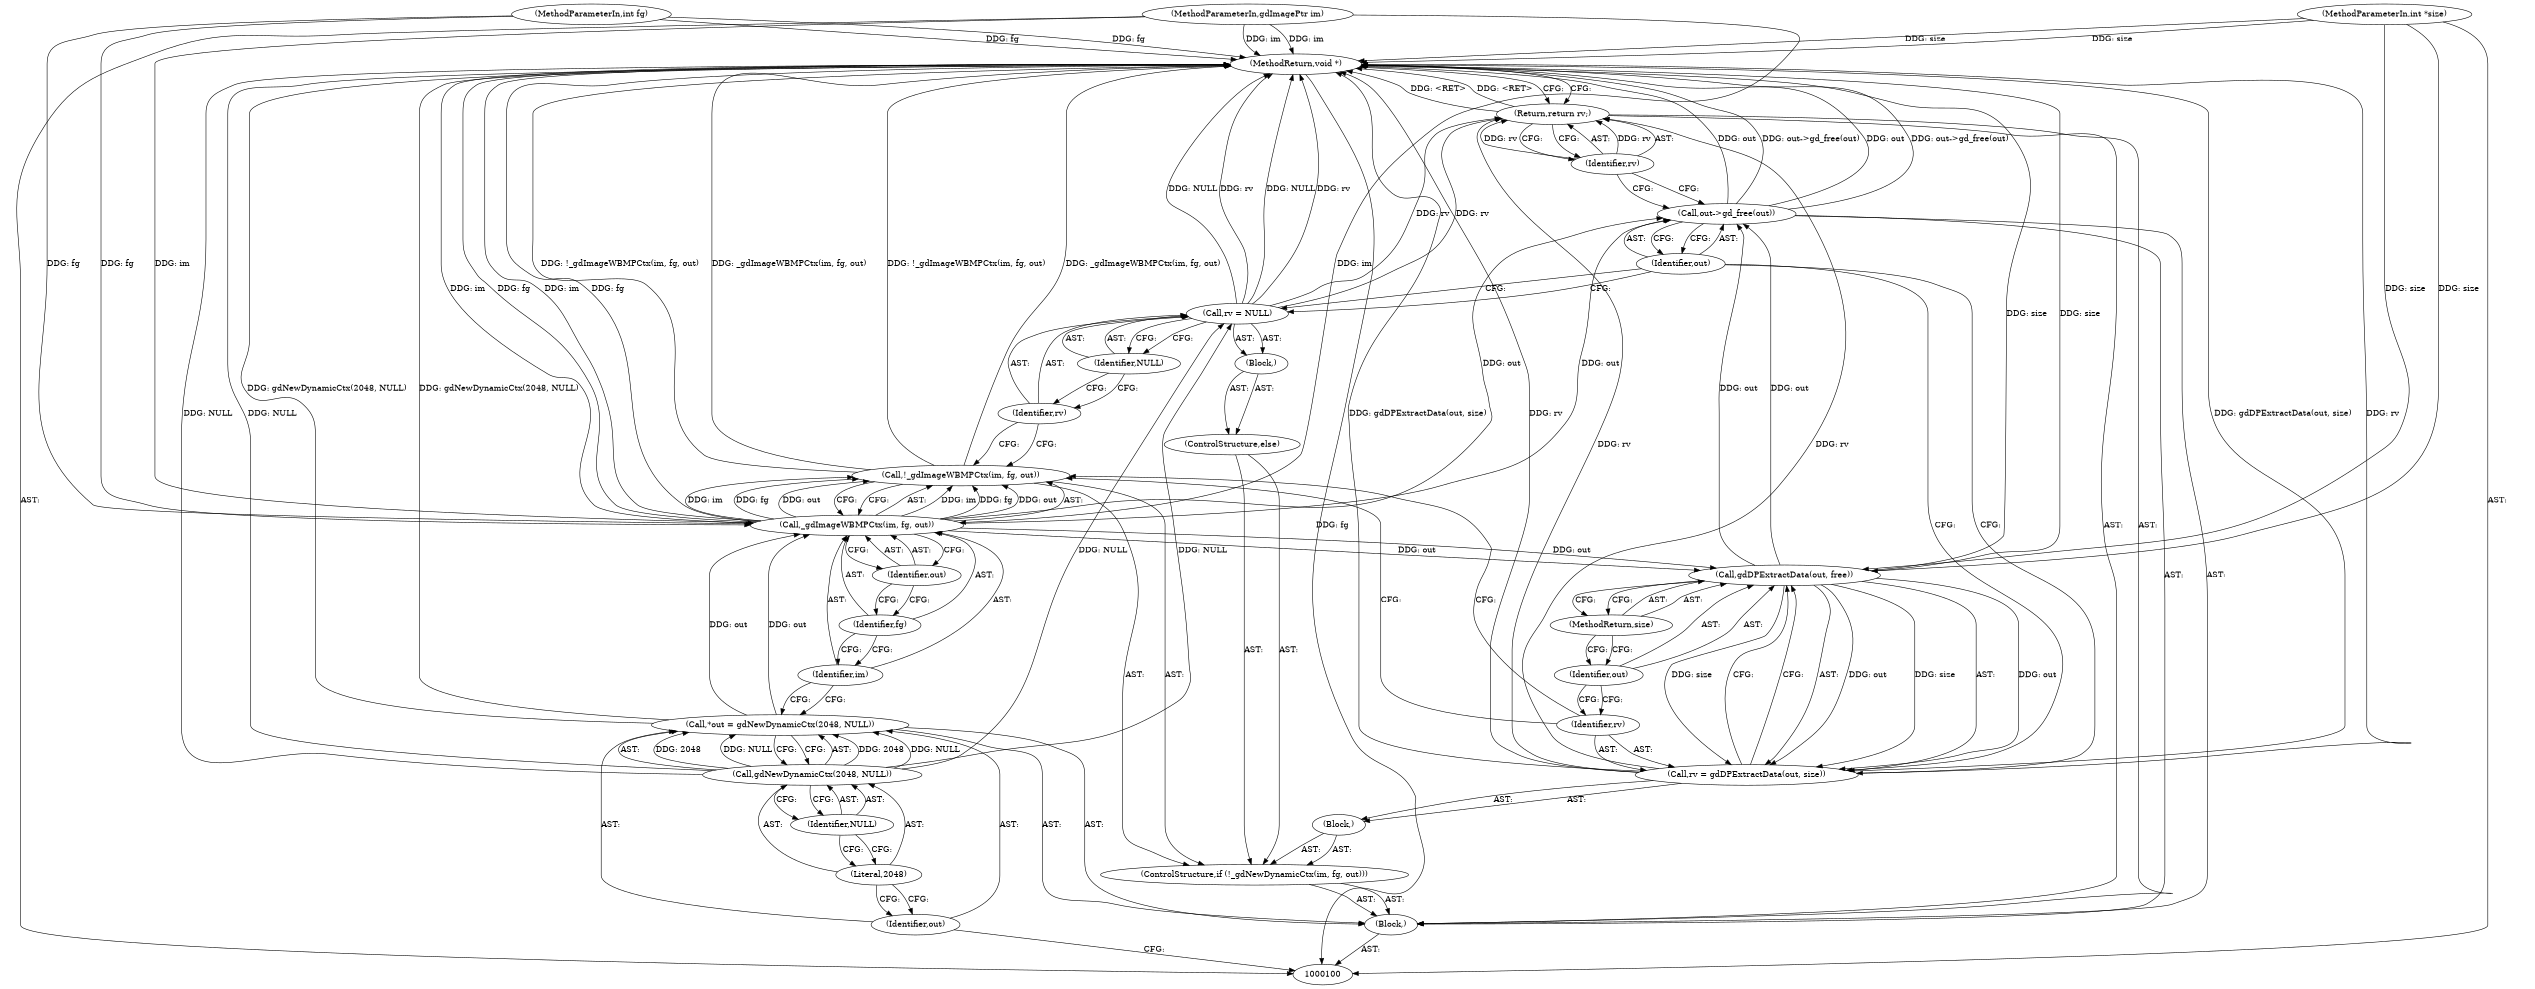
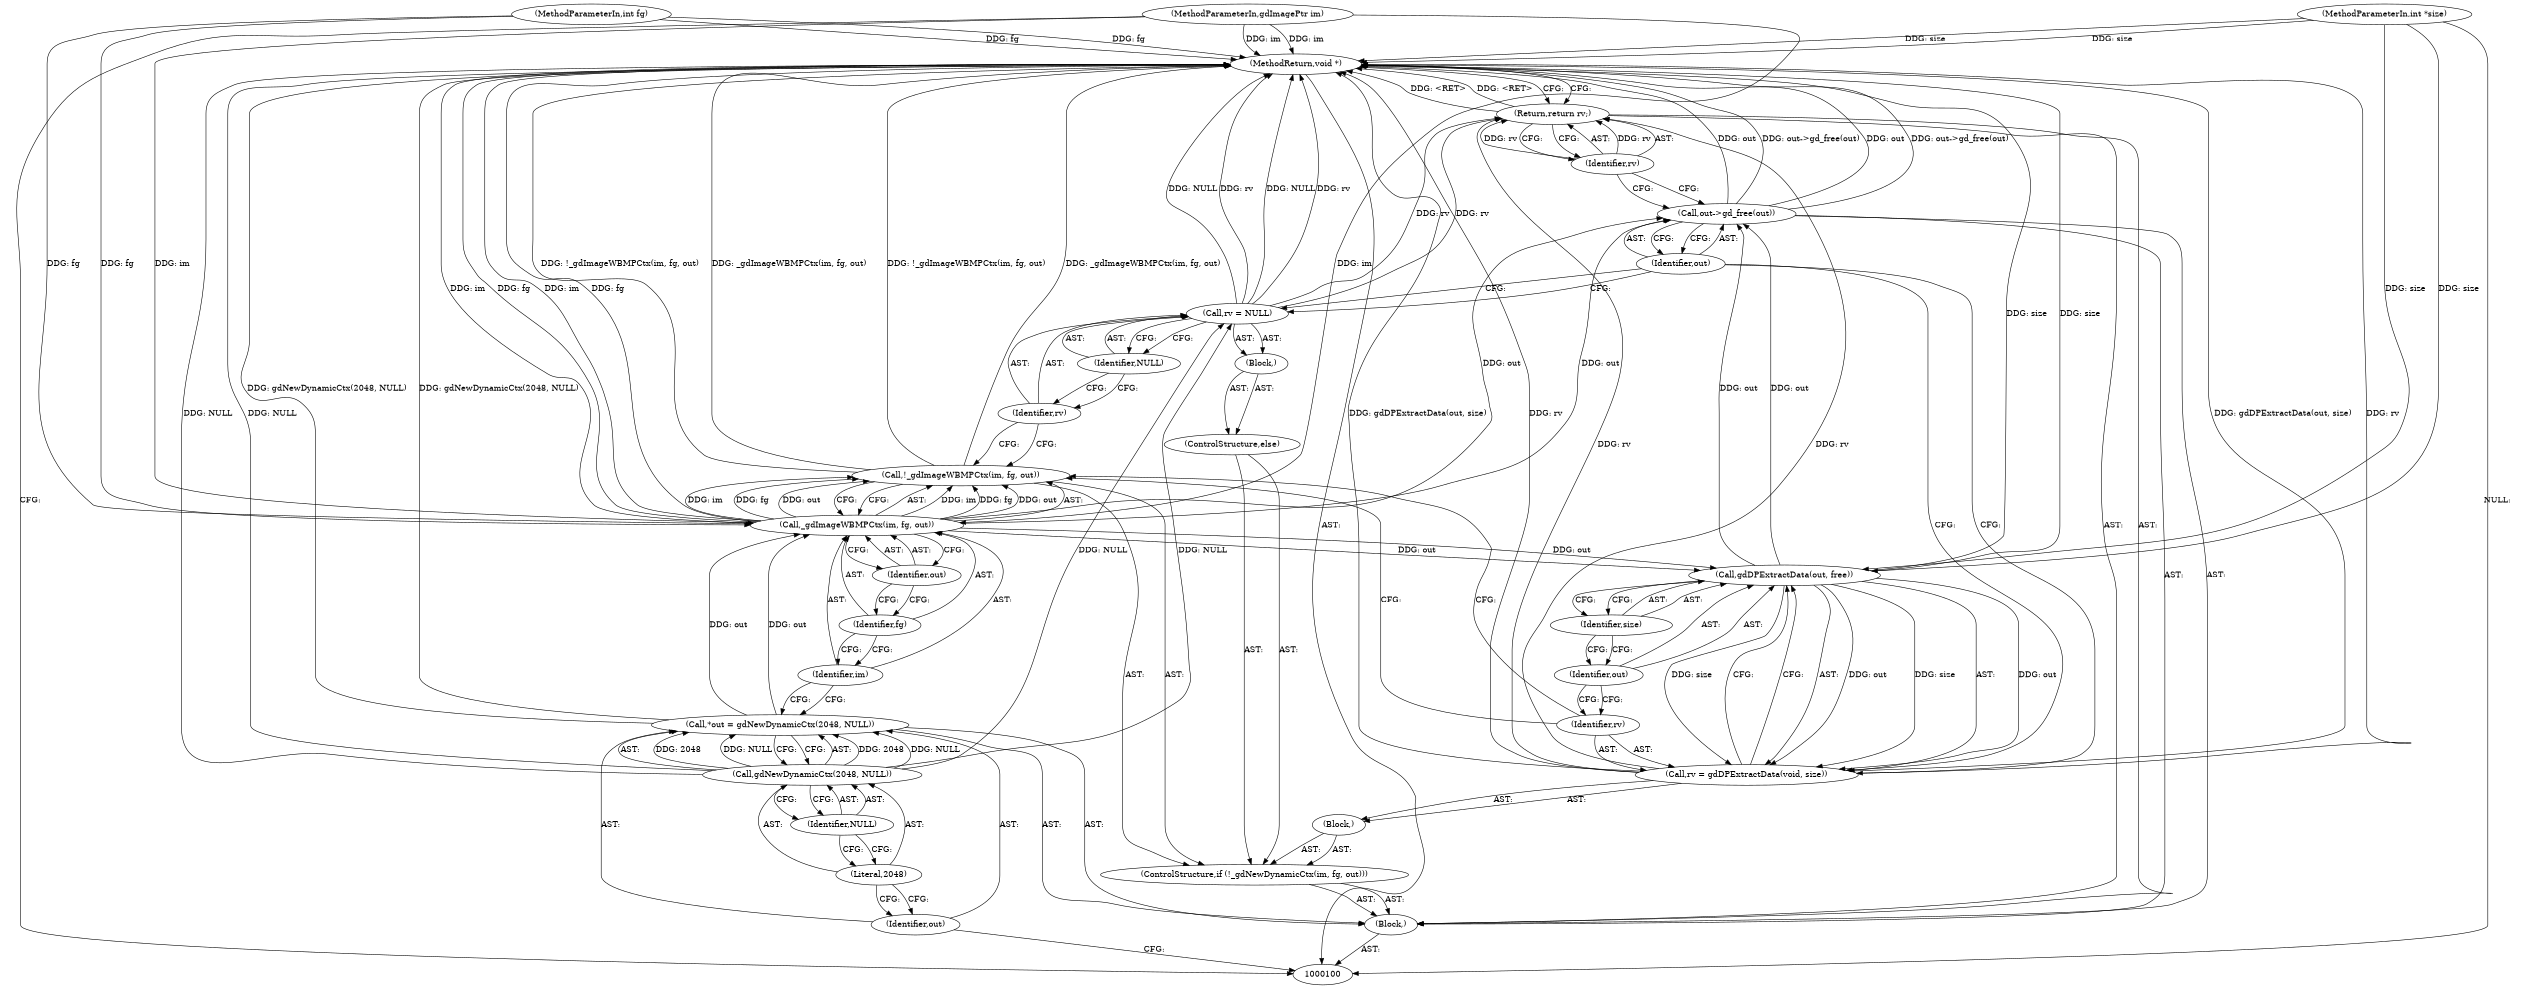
edge "(MethodParameterIn,gdImagePtr im)" -> "1000100": label "AST: " -> "CFG: "
edge "(MethodParameterIn,int *size)" -> "1000100": label "AST: " -> "NULL: "
edge "(MethodReturn,void *)" -> "1000100": label "DDG: fg" -> "AST: "
node "(MethodReturn,size)": label "(MethodReturn,size)" -> "(Identifier,size)"
node "(Call,rv = gdDPExtractData(out, size))": label "(Call,rv = gdDPExtractData(out, size))" -> "(Call,rv = gdDPExtractData(void, size))"
